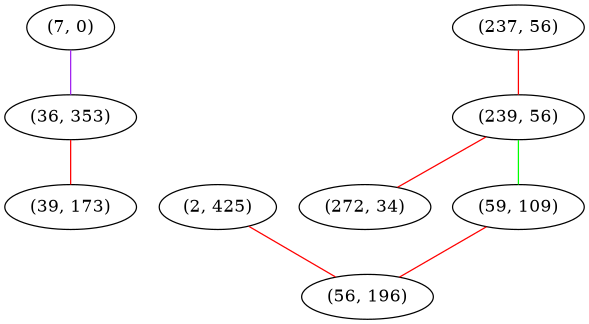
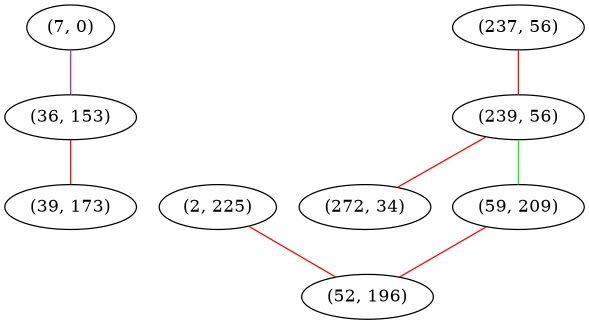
node "(36, 353)": label "(36, 353)" -> "(36, 153)"
node "(2, 425)": label "(2, 425)" -> "(2, 225)"
node "(59, 109)": label "(59, 109)" -> "(59, 209)"
node "(56, 196)": label "(56, 196)" -> "(52, 196)"
